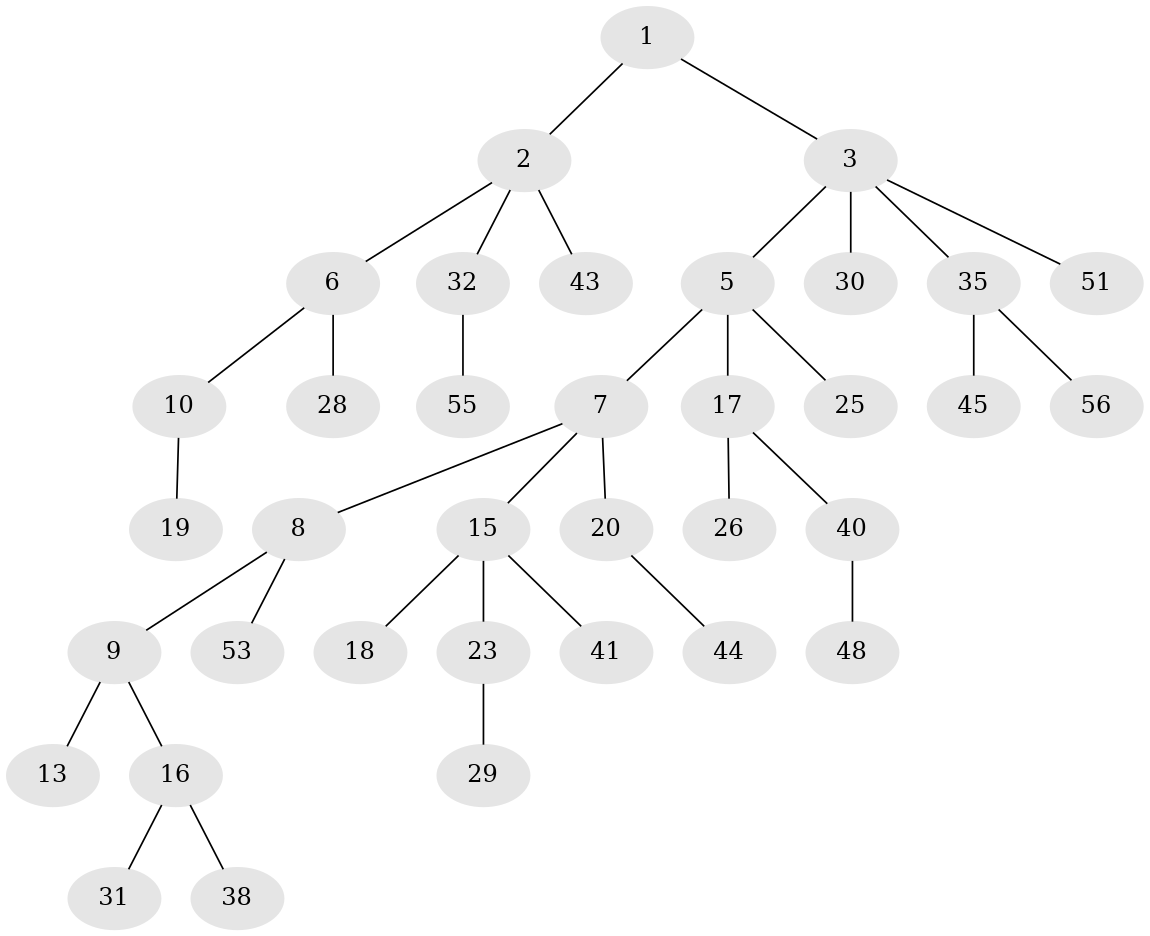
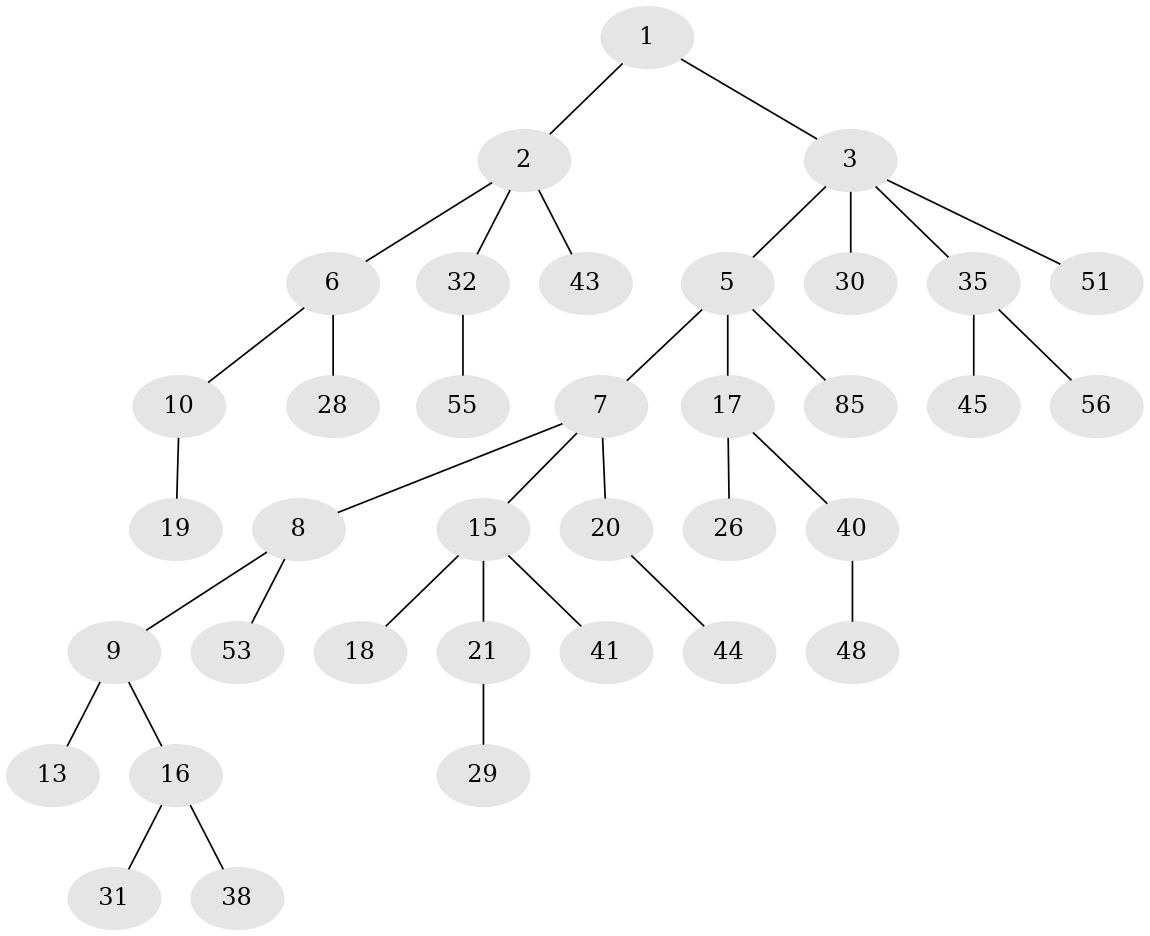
node "25": label "25" -> "85"
node "23": label "23" -> "21"
